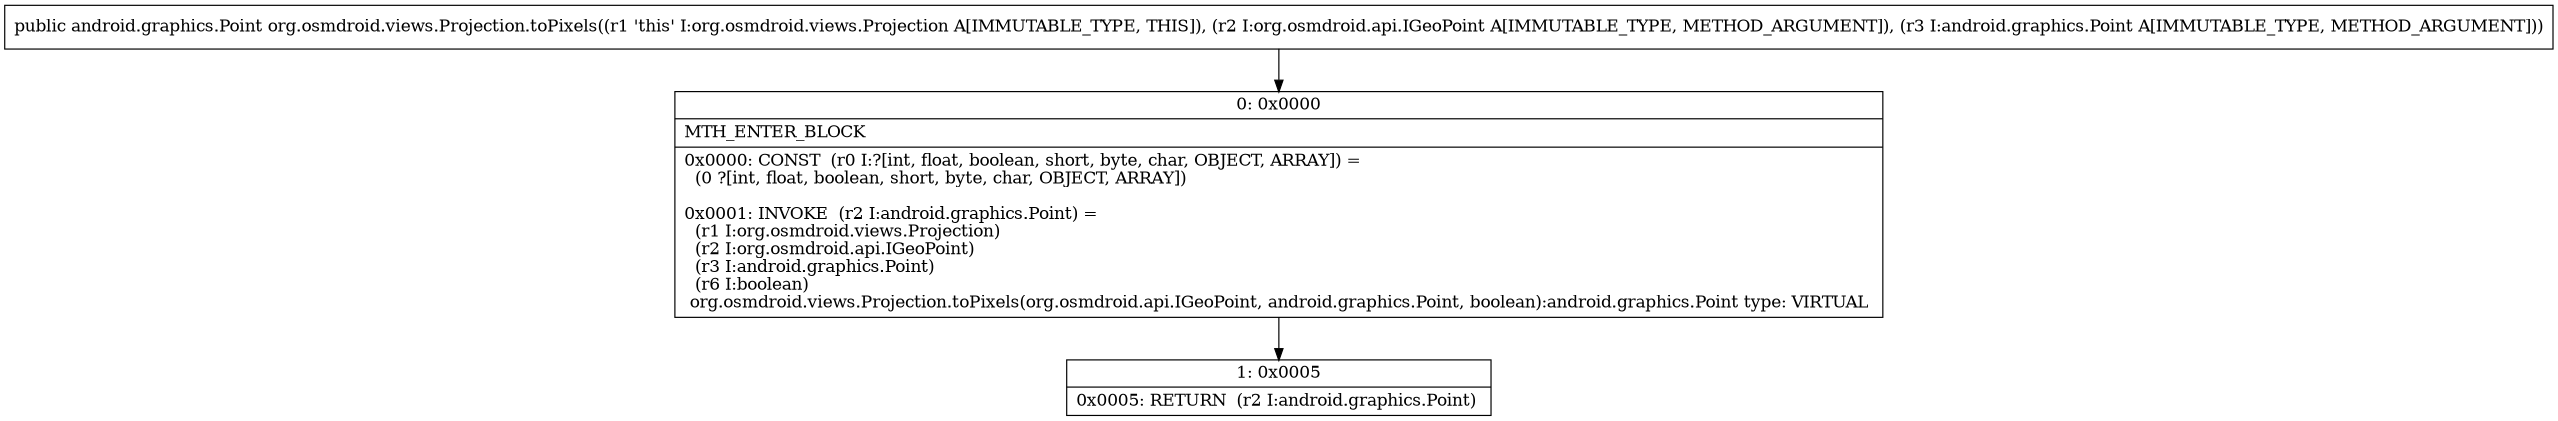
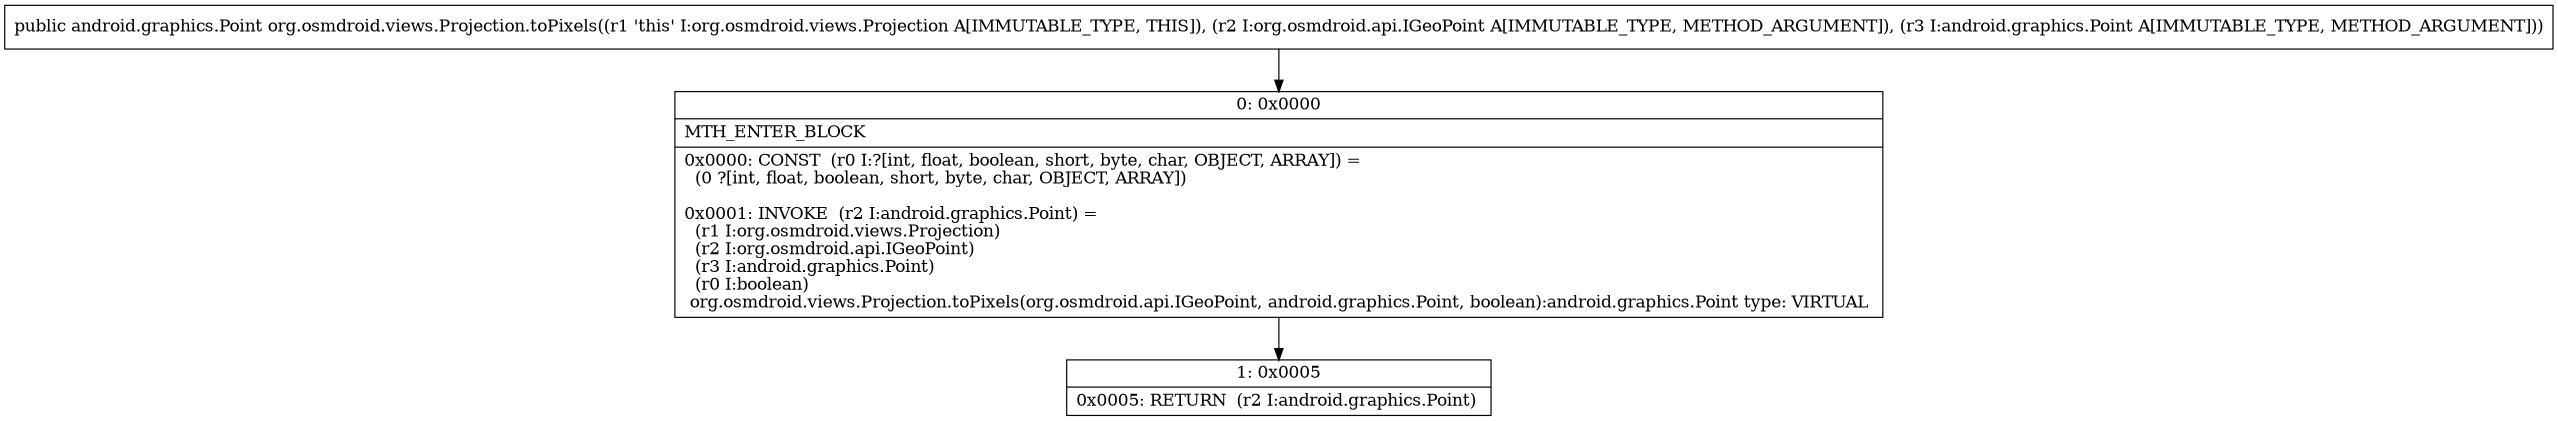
node "0: 0x0000": text "(r6 I:boolean)" -> "(r0 I:boolean)"
